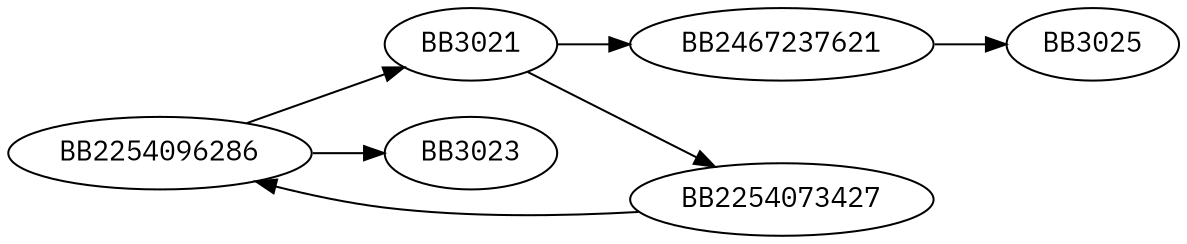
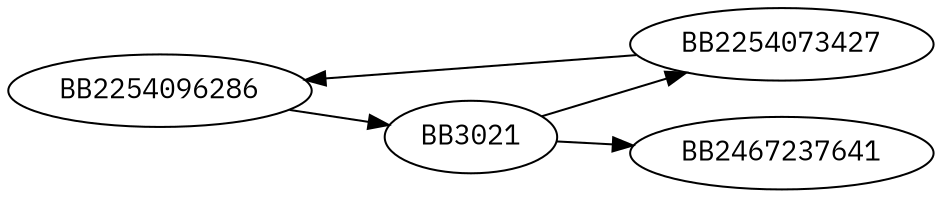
node "BB2467237621": label "BB2467237621" -> "BB2467237641"
node "BB3025": removed
node "BB3023": removed
